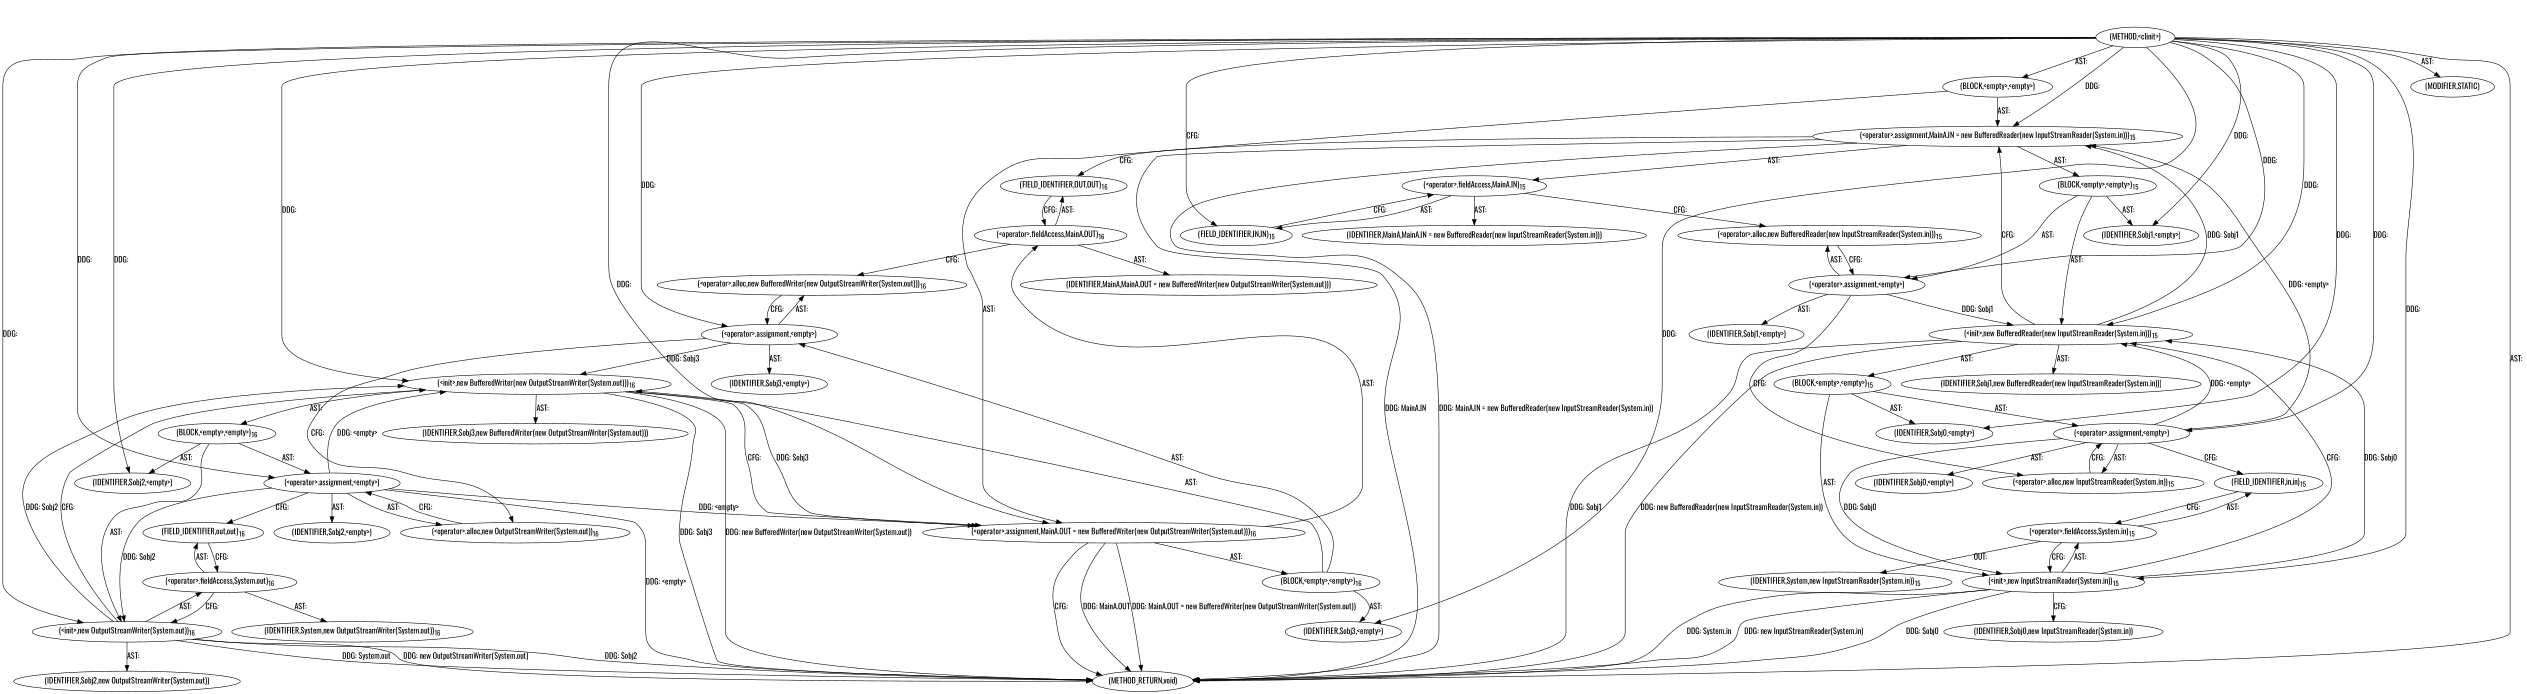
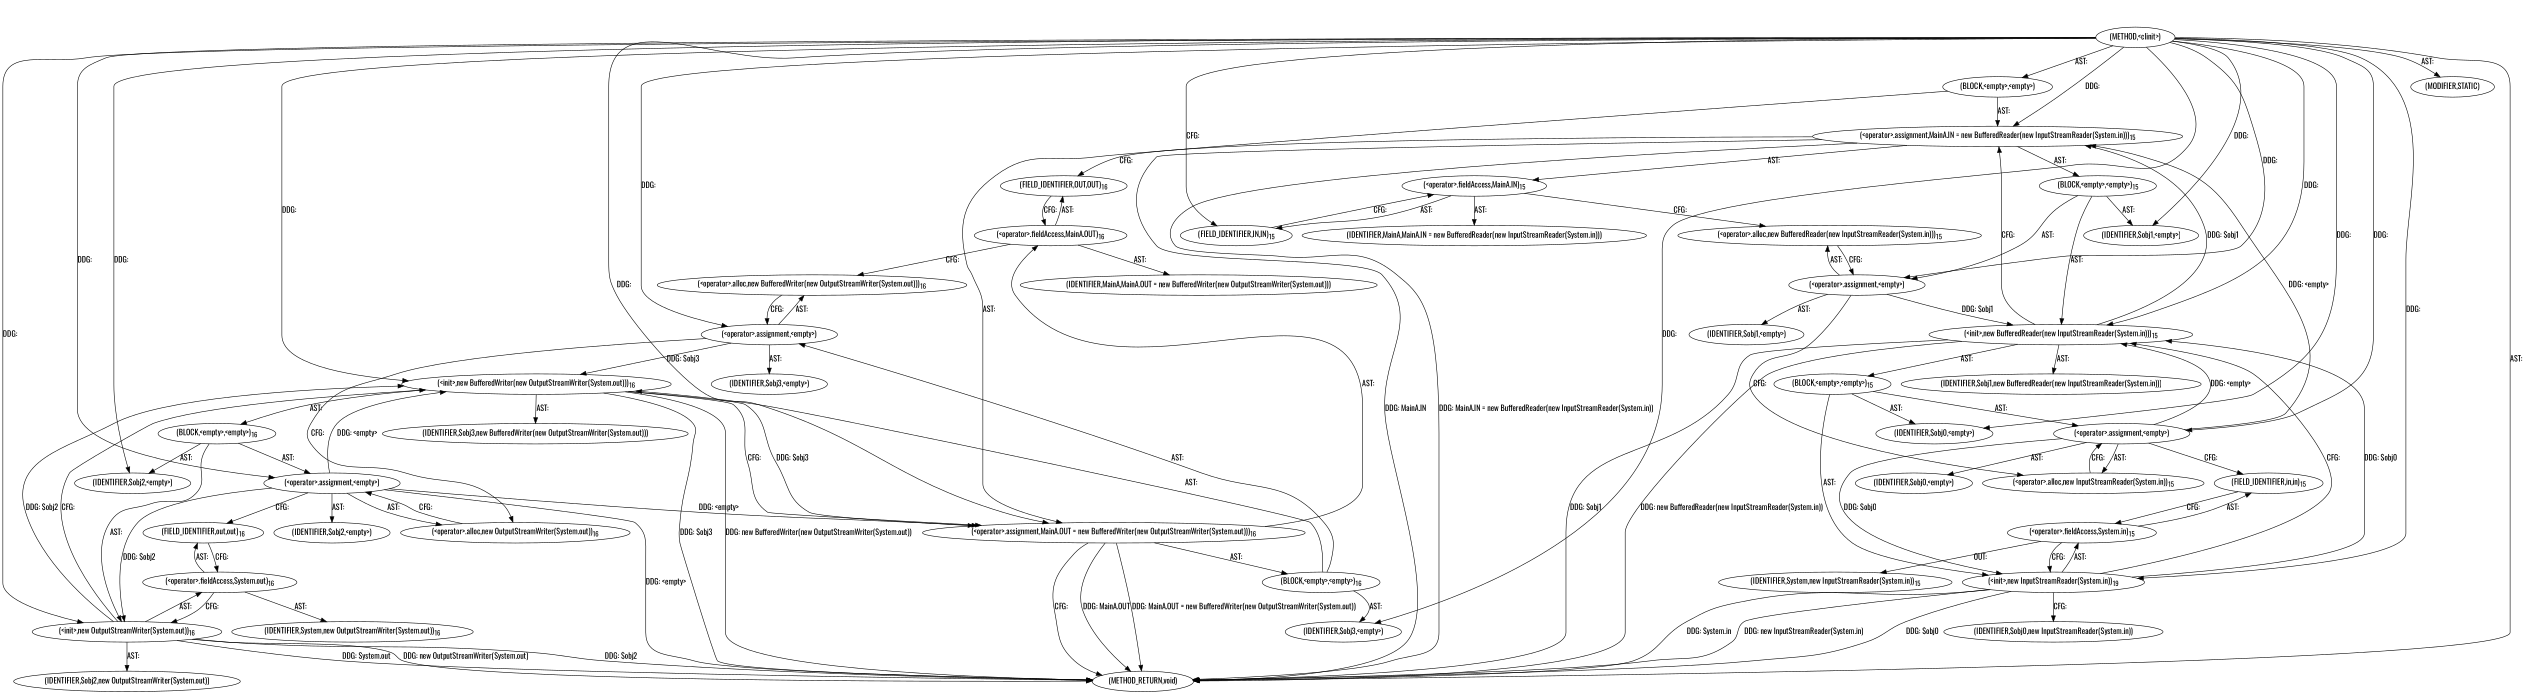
node "(<init>,new InputStreamReader(System.in))": text "15" -> "19"
